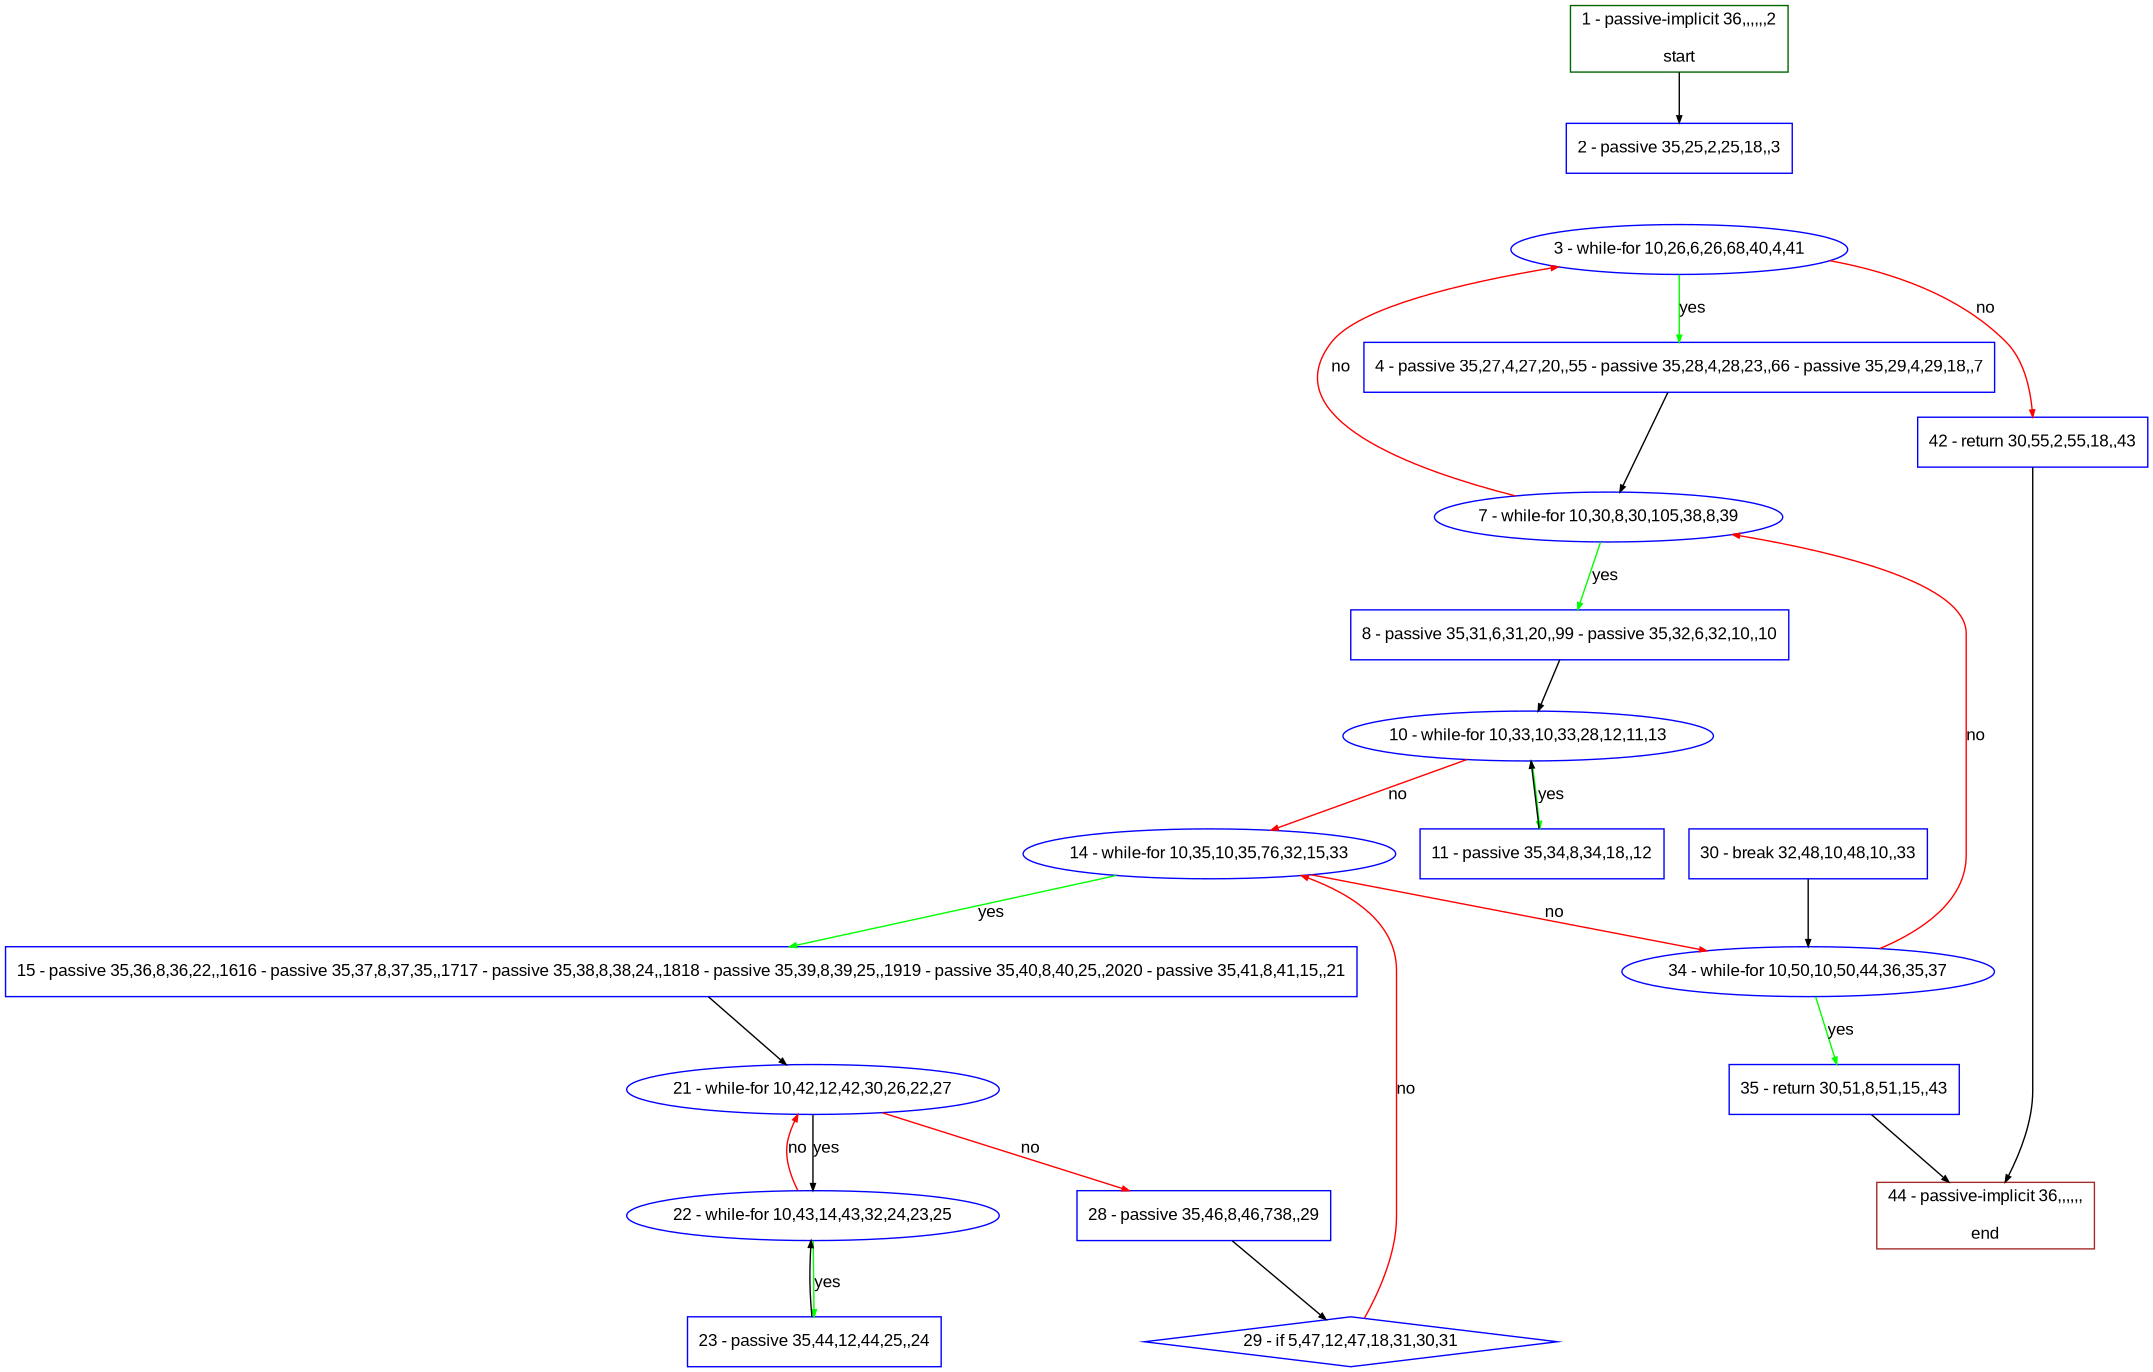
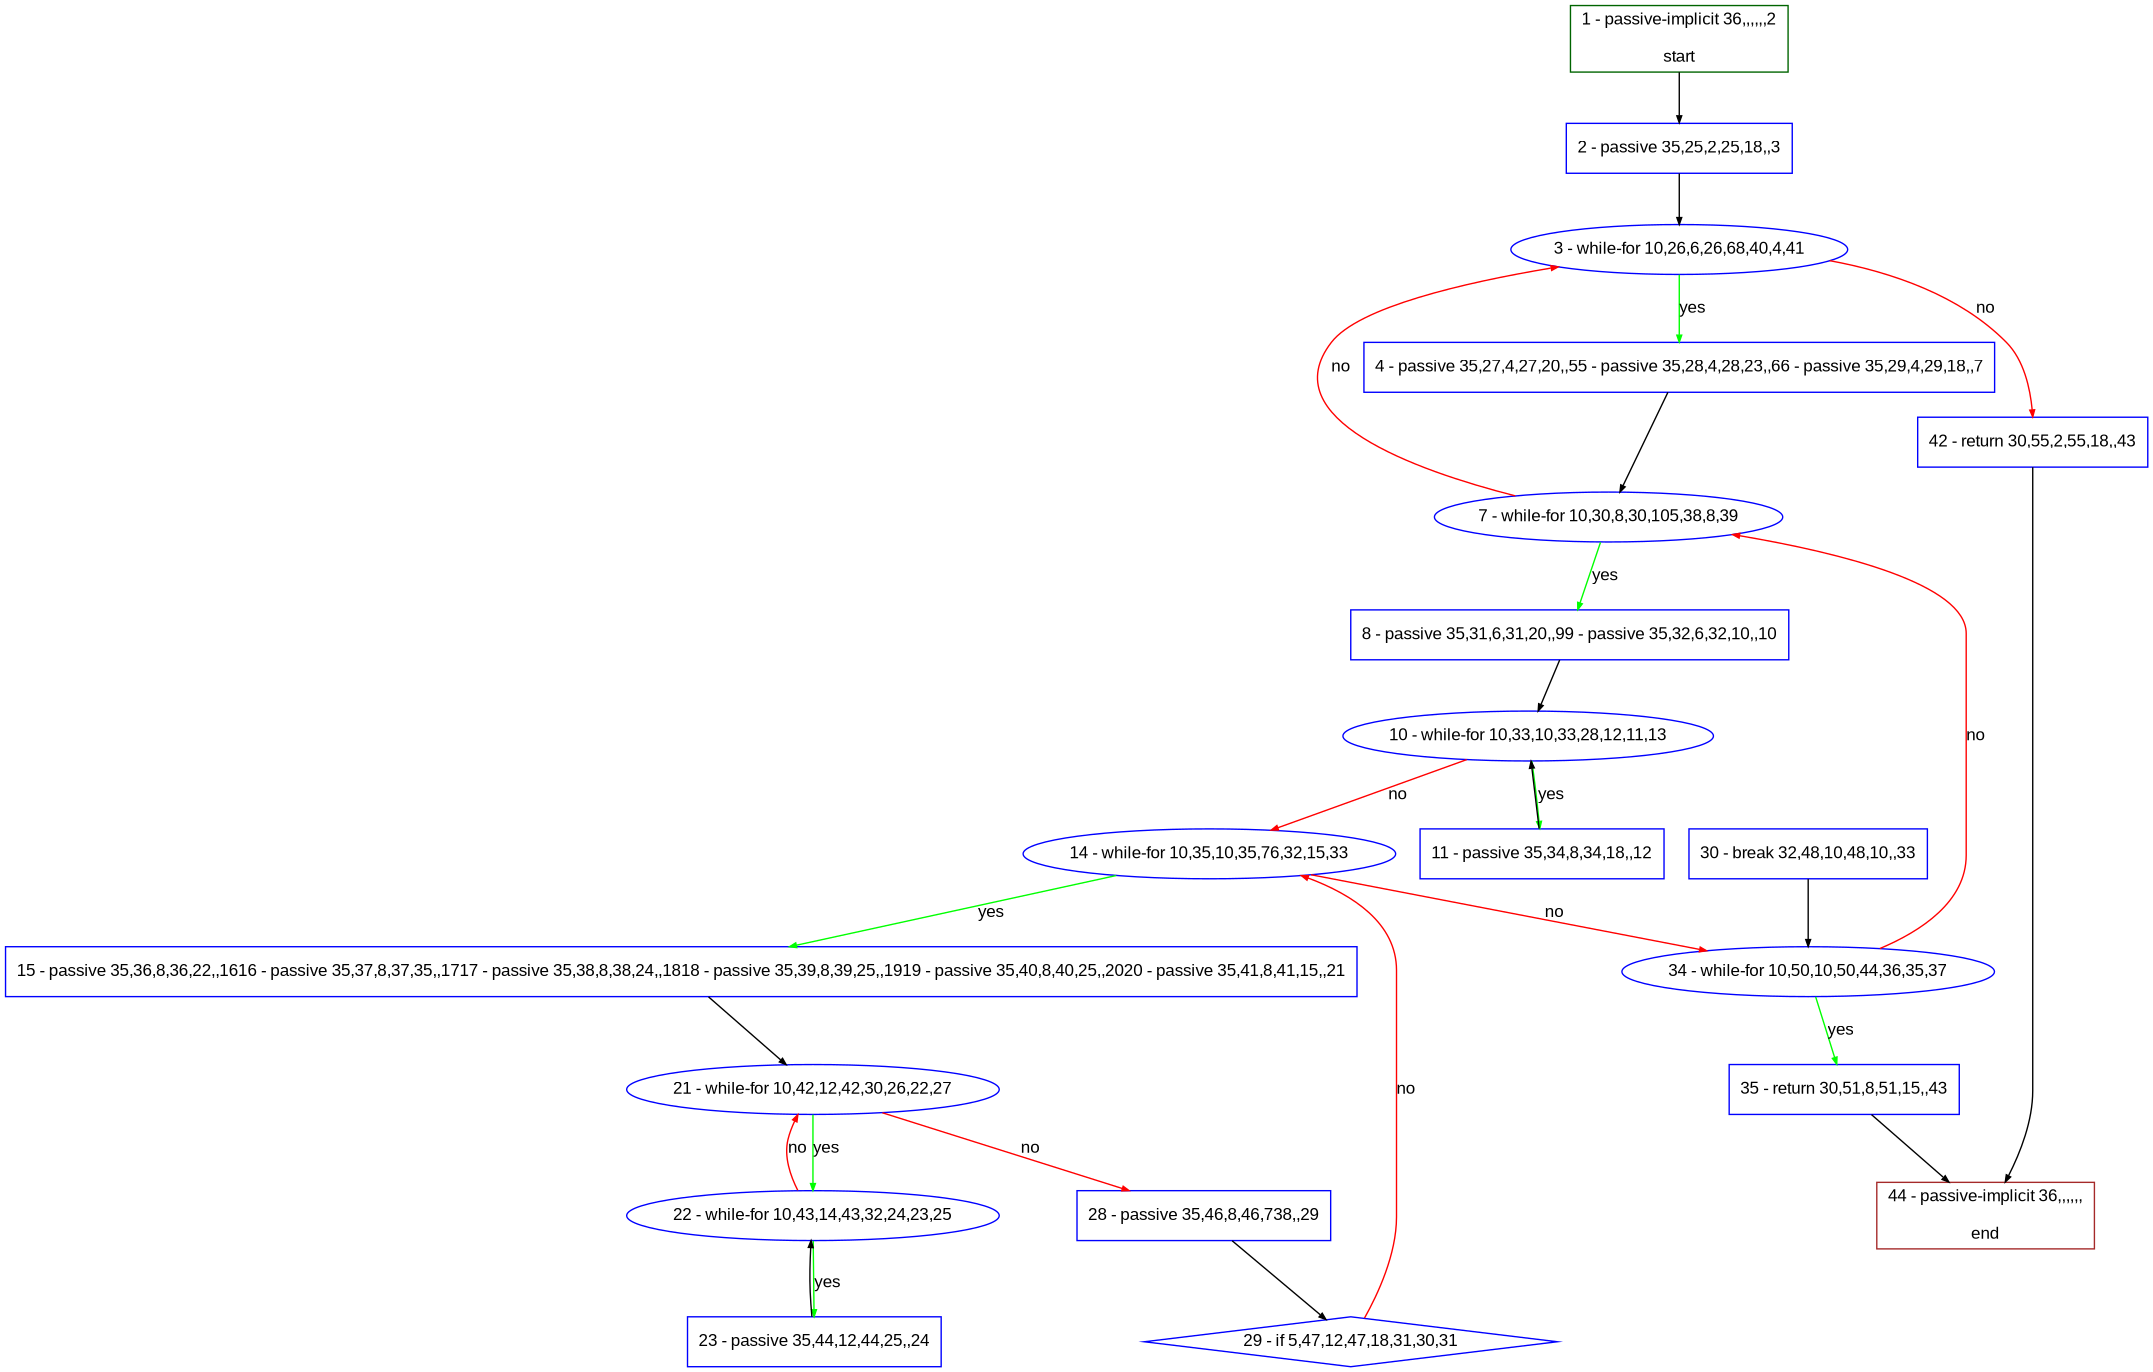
edge "2 - passive 35,25,2,25,18,,3" -> "3 - while-for 10,26,6,26,68,40,4,41": added
edge "21 - while-for 10,42,12,42,30,26,22,27" -> "22 - while-for 10,43,14,43,32,24,23,25": color #000000 -> #00ff00
